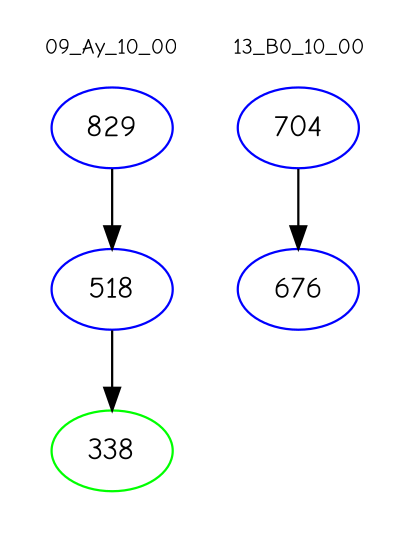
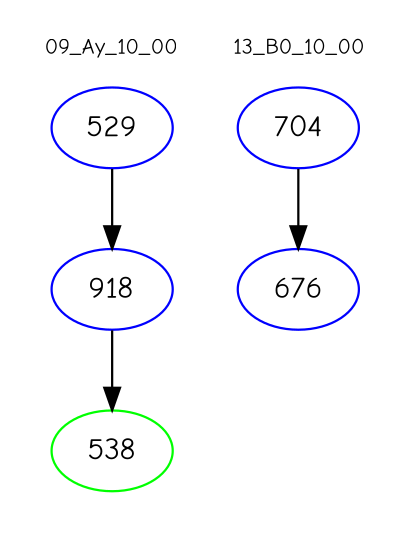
node "829": label "829" -> "529"
node "518": label "518" -> "918"
node "338": label "338" -> "538"
